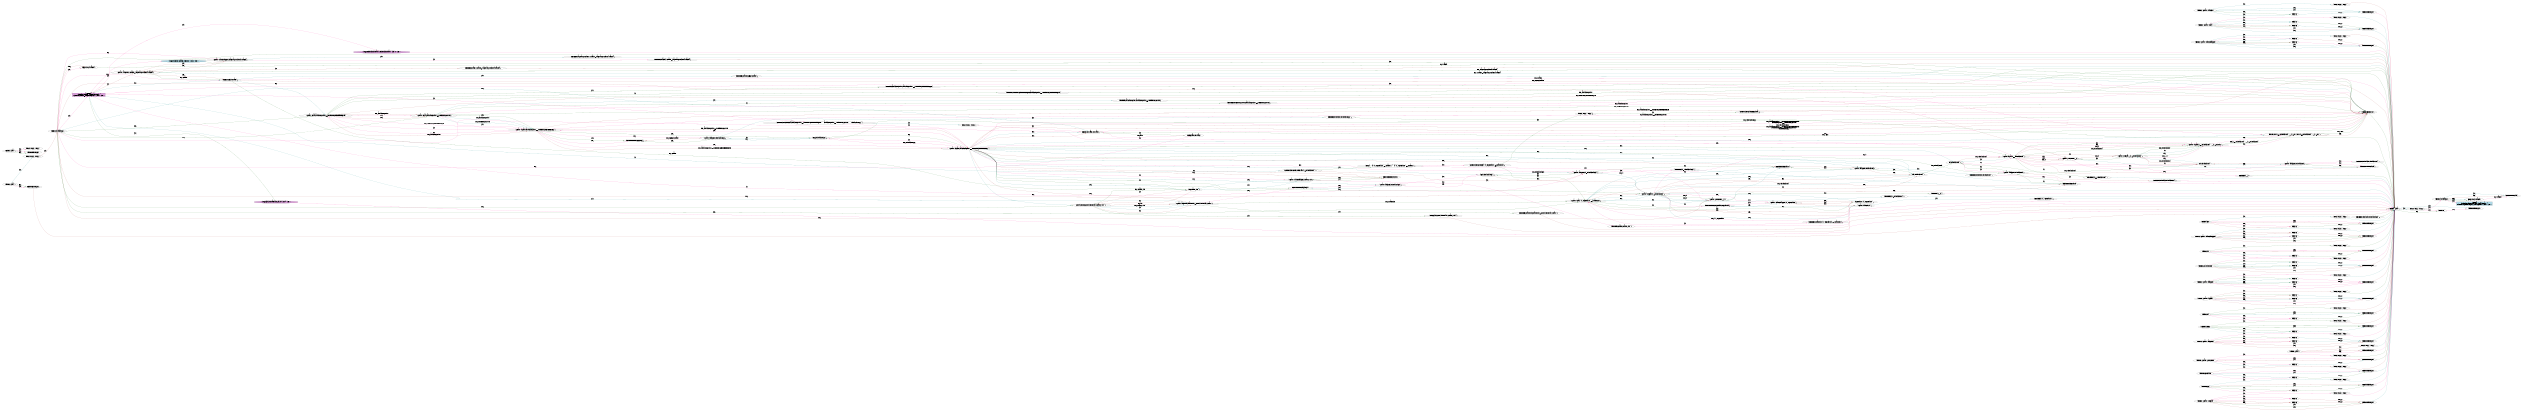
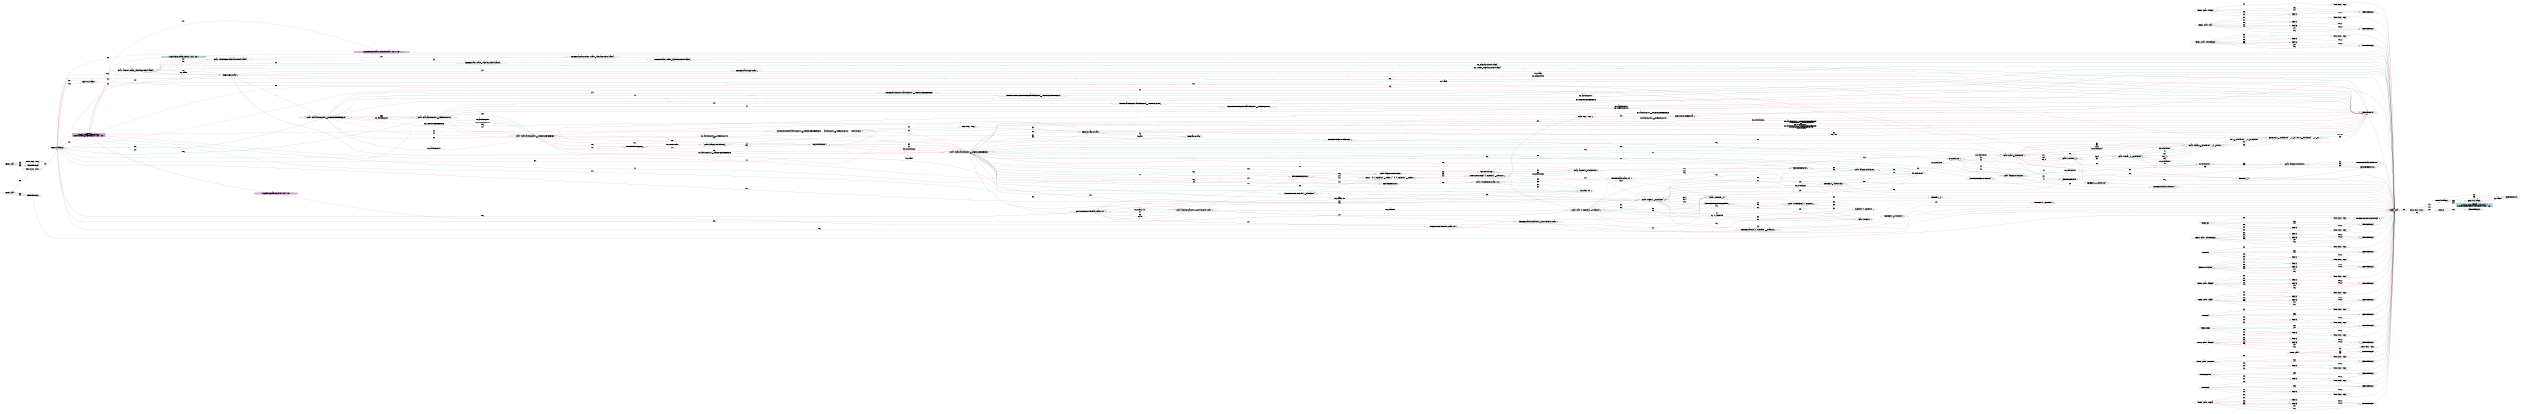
edge "(<operator>.indirectFieldAccess,container->size)" -> "(FIELD_IDENTIFIER,size,size)": now "(FIELD_IDENTIFIER,begin,begin)" -> "(FIELD_IDENTIFIER,size,size)"
